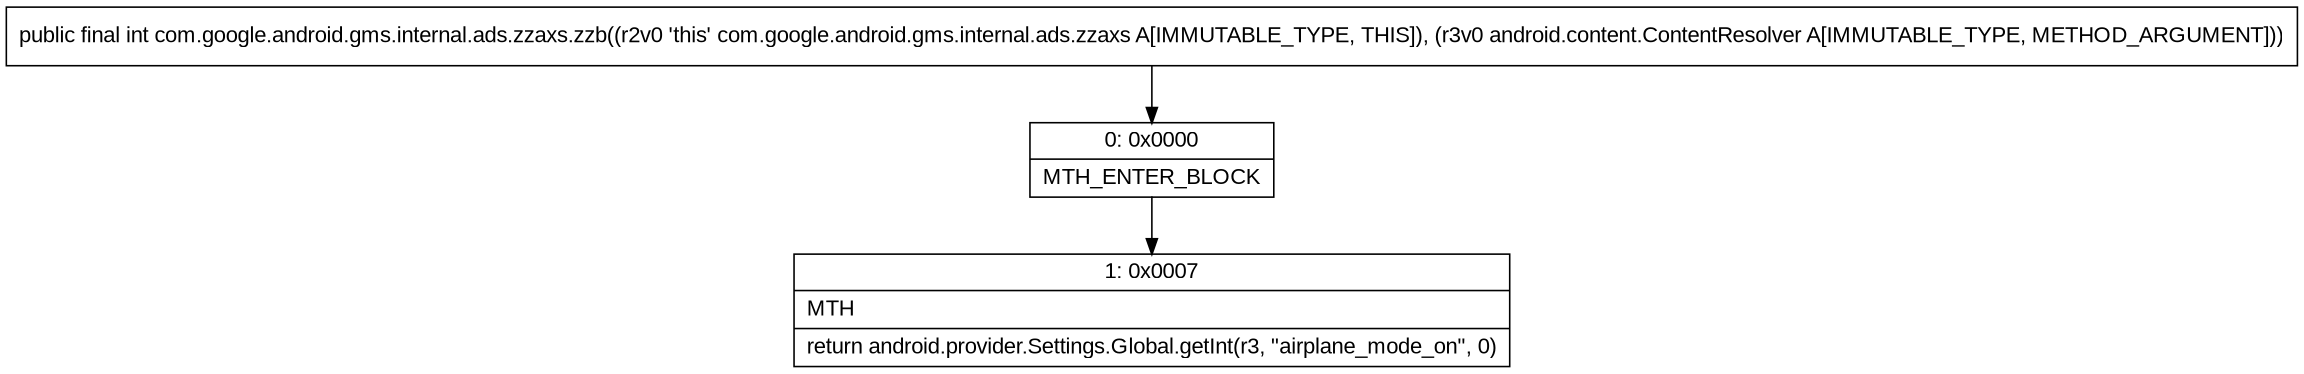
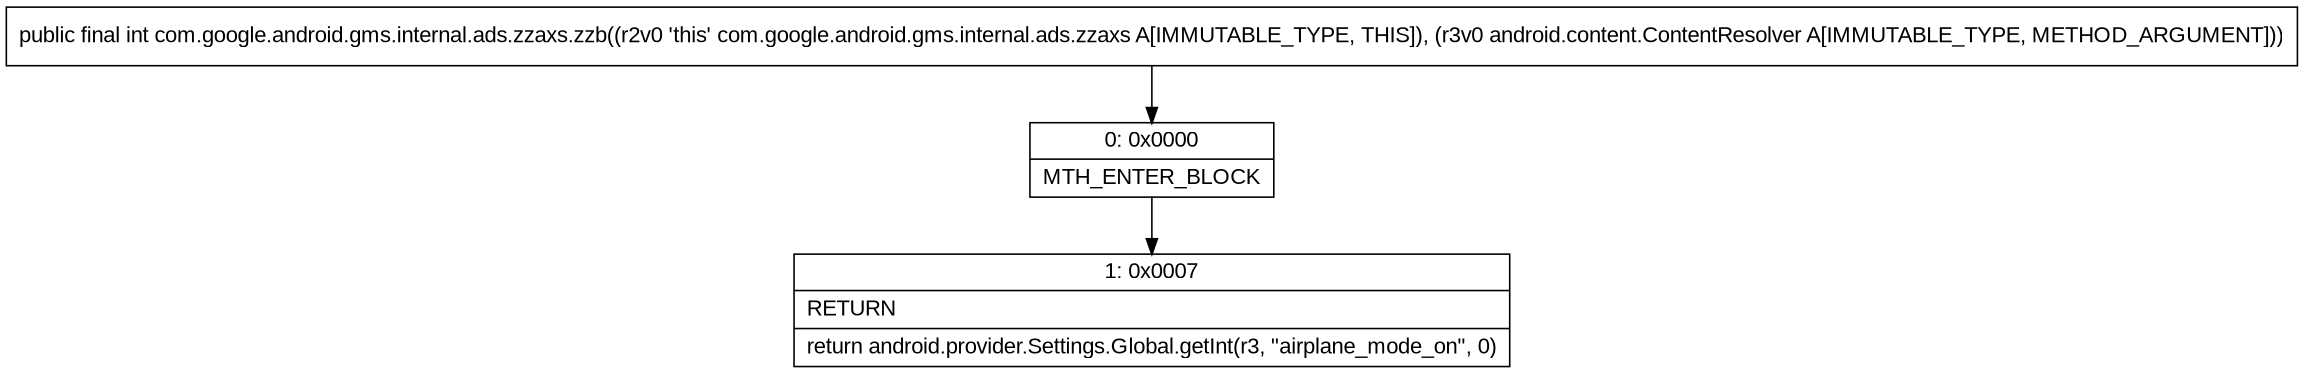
node "1: 0x0007": text "MTH" -> "RETURN"
